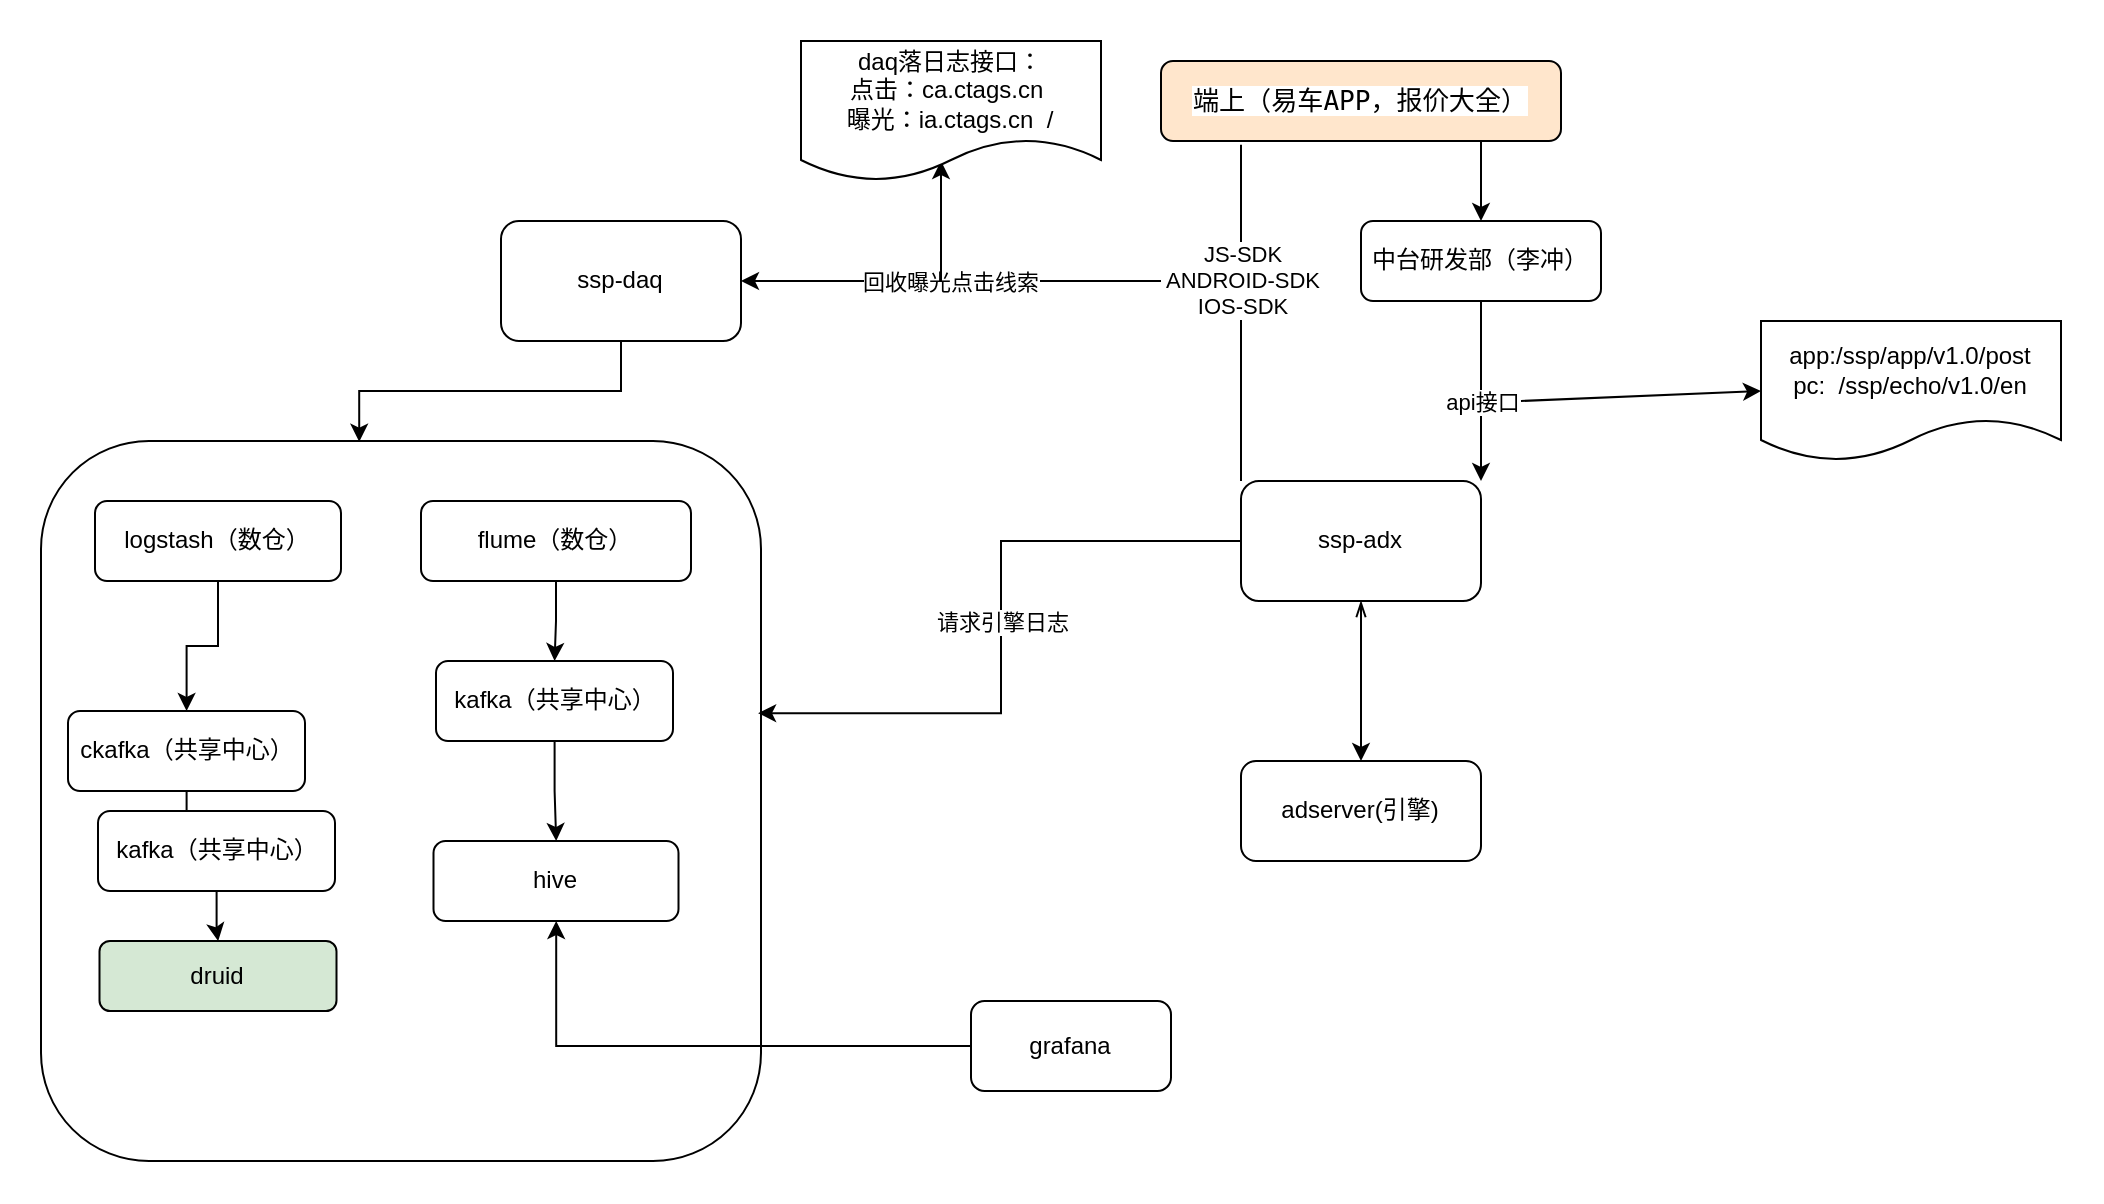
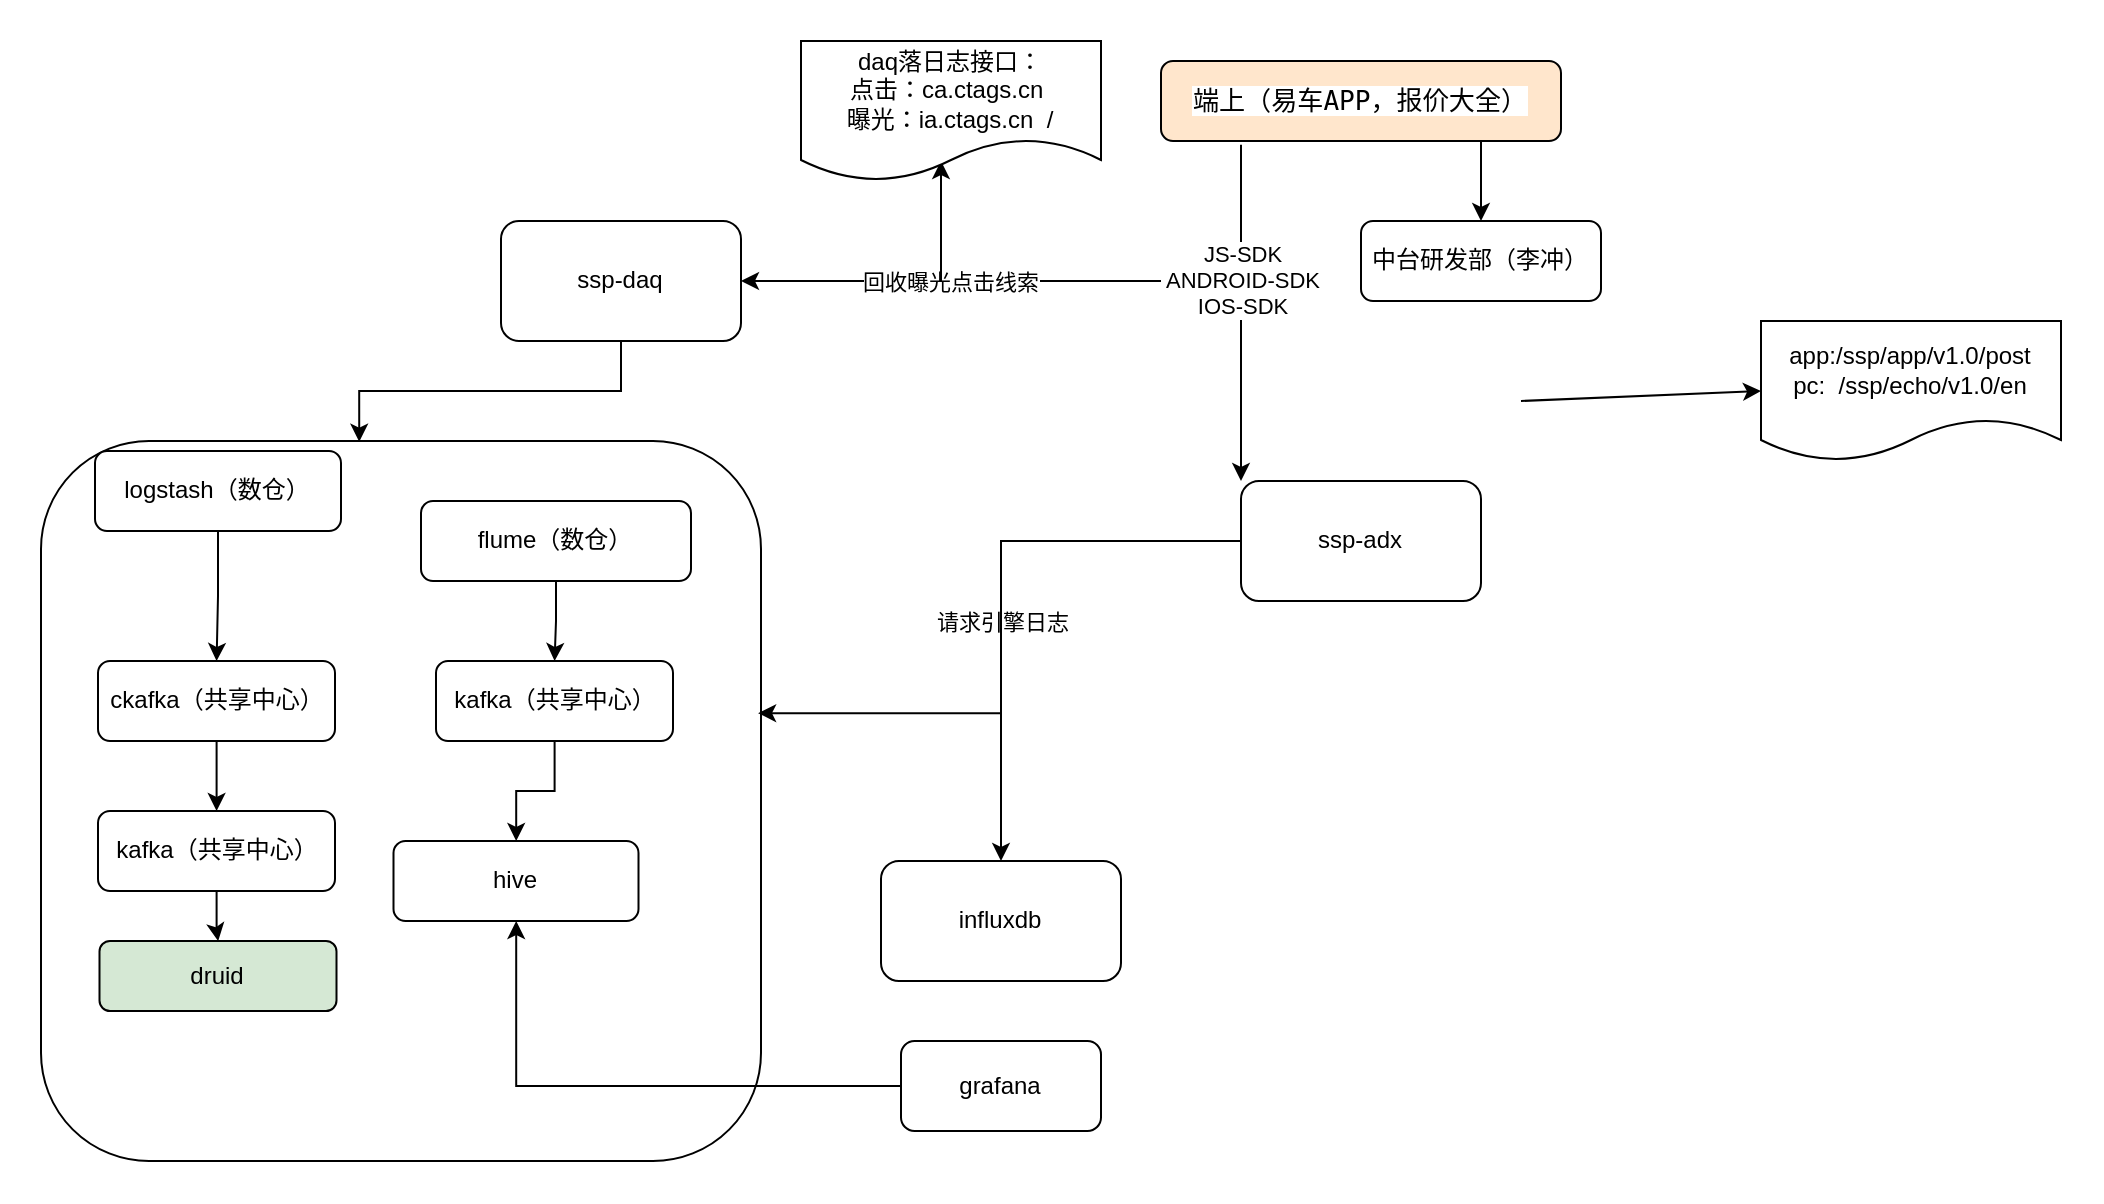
edge "中台研发部（李冲）" -> "ssp-adx": removed, label "api接口"
edge "端上（易车APP，报价大全）" -- "ssp-adx": arrowhead none -> classic
node "logstash（数仓）": moved (218, 541) -> (218, 491)
edge "ssp-adx" -- "adserver(引擎)": removed
node "ckafka（共享中心）": moved (187, 751) -> (217, 701)
edge "ssp-adx" -> "influxdb": added
node "adserver(引擎)": removed
node "hive": moved (556, 881) -> (516, 881)
node "influxdb": added
node "grafana": moved (1071, 1046) -> (1001, 1086)
